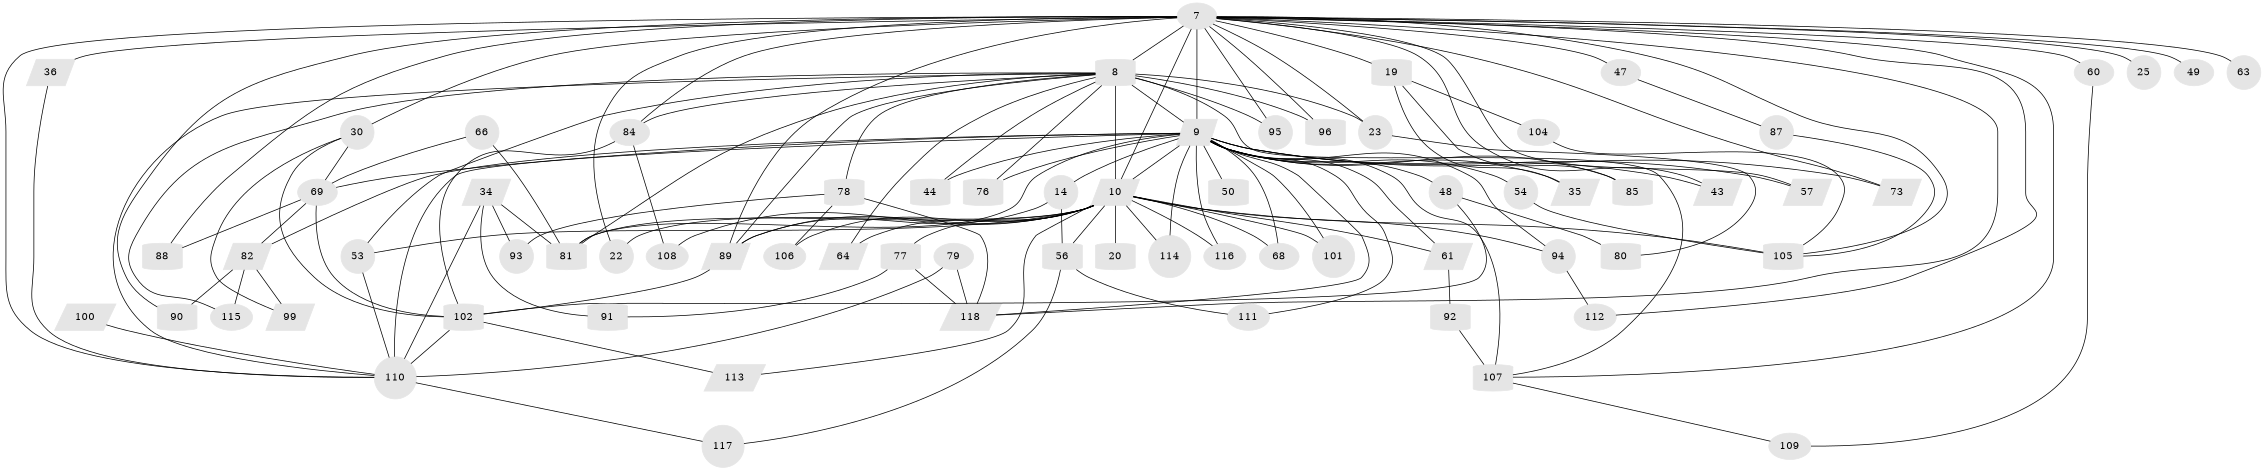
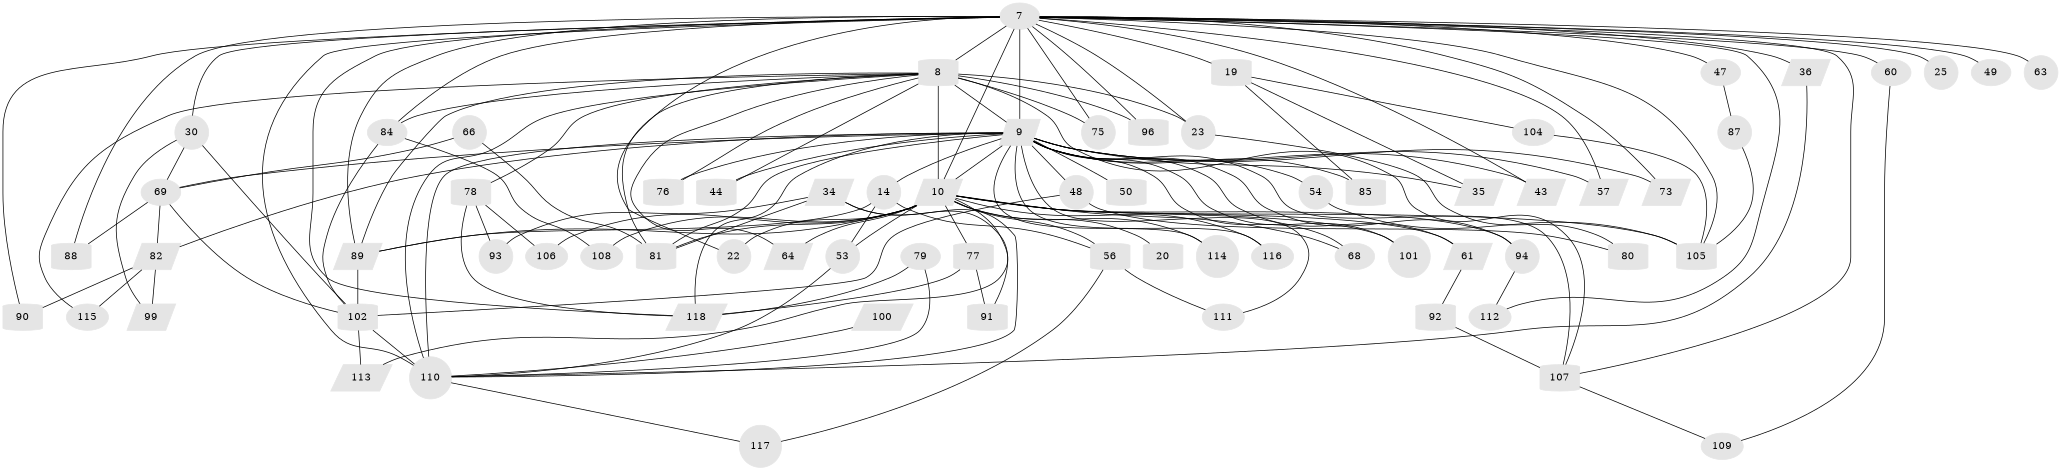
edge "8" -- "53": now "14" -- "53"
node "95": label "95" -> "75"
